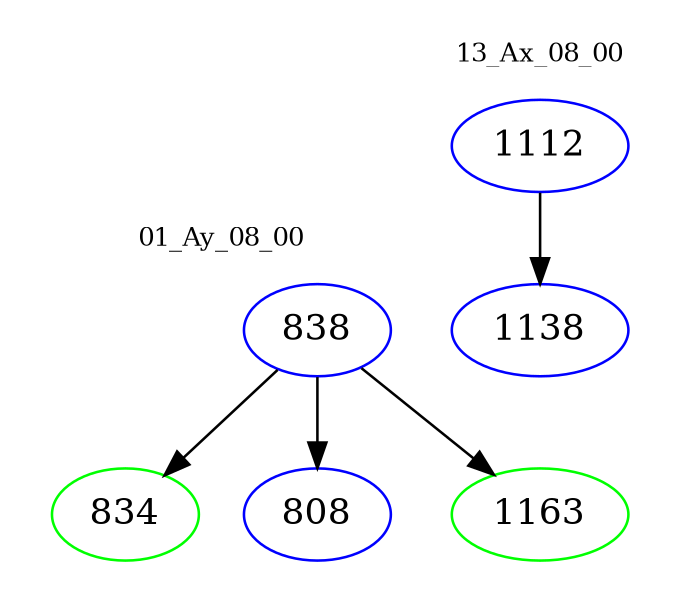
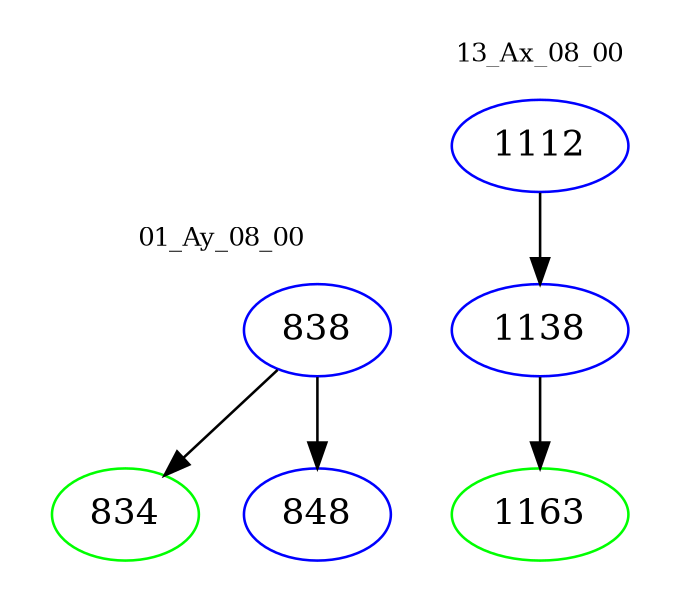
edge "838" -> "1163": now "1138" -> "1163"
node "808": label "808" -> "848"
